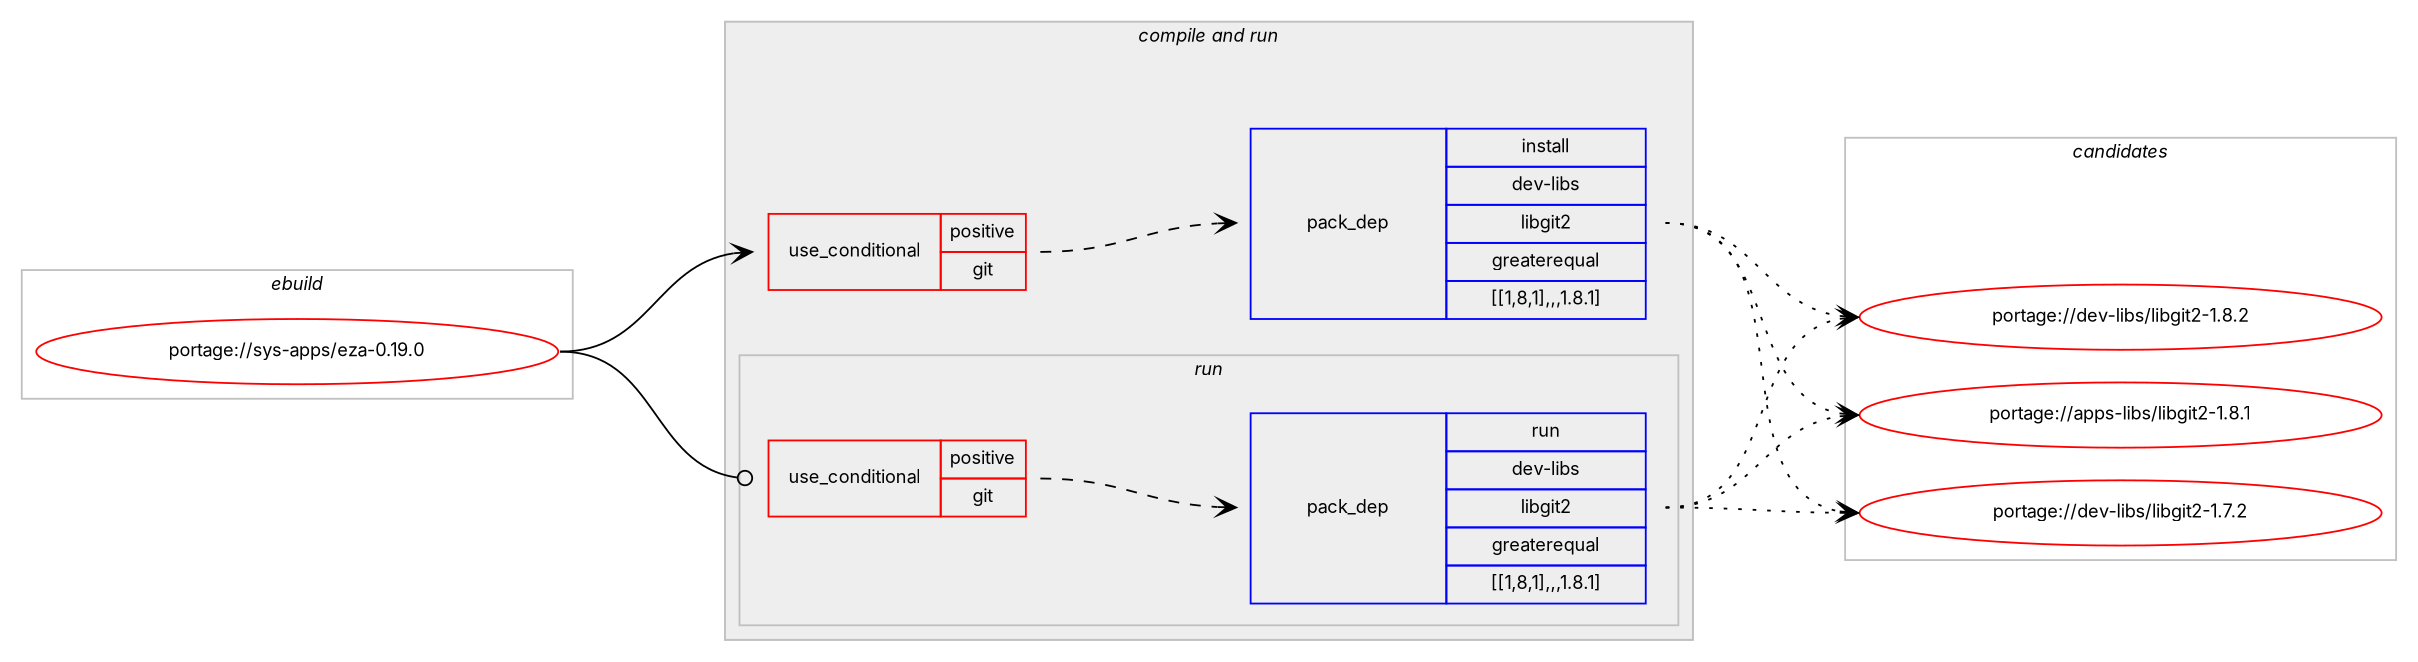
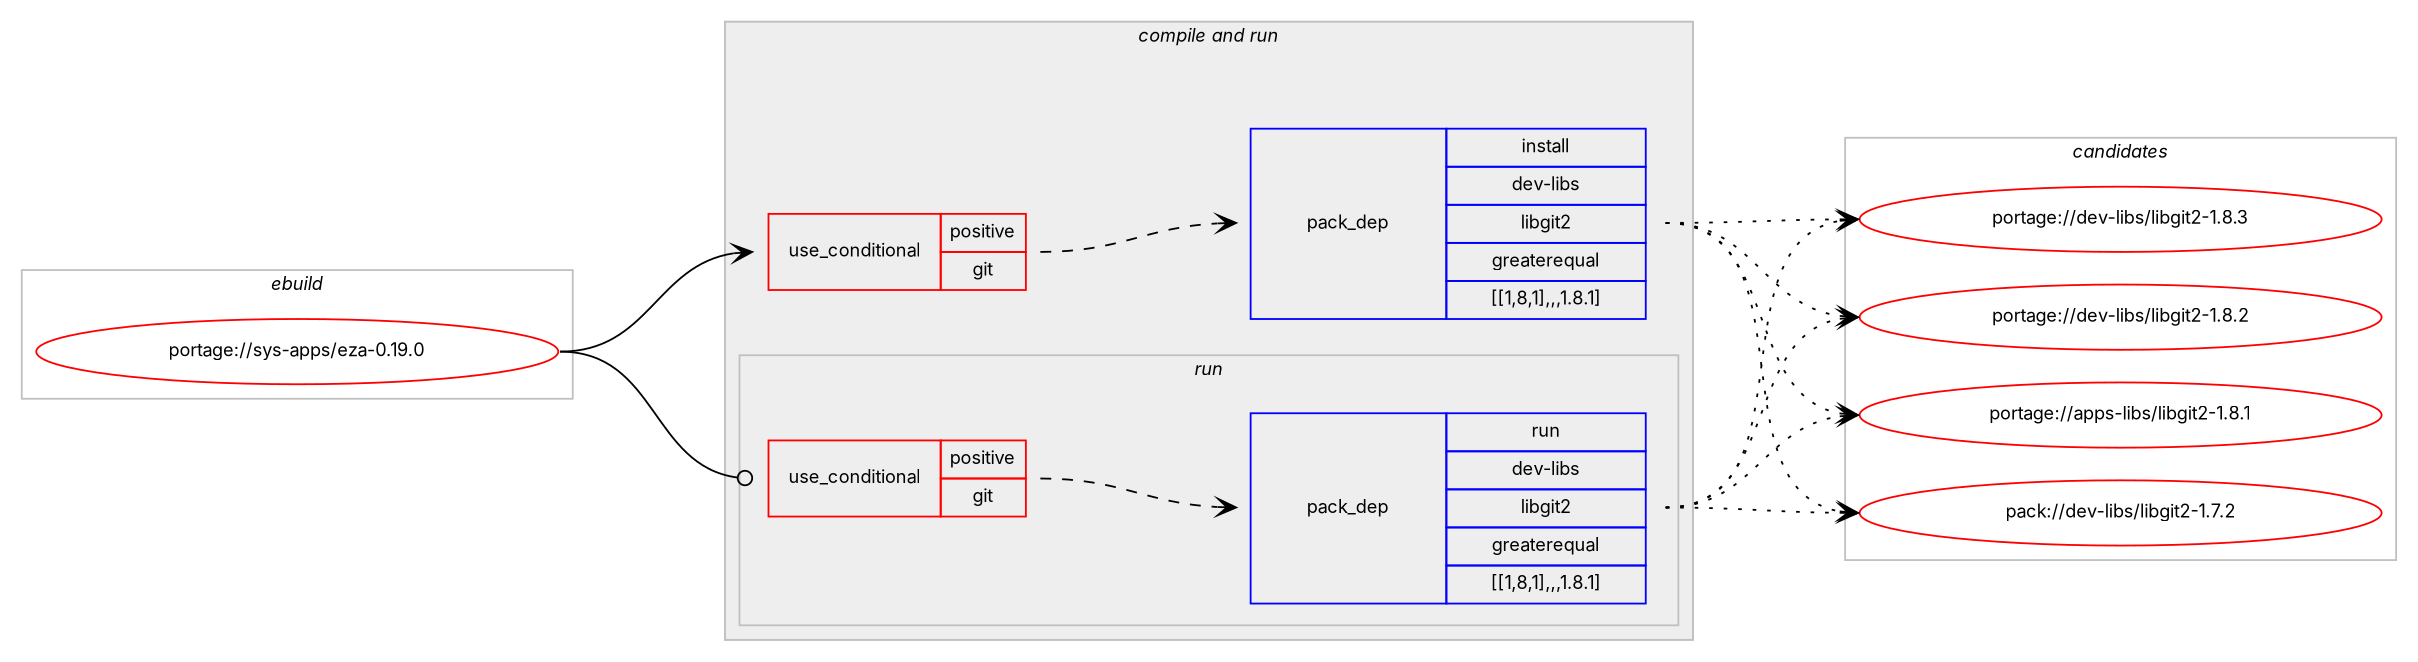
node "portage://dev-libs/libgit2-1.8.3": added
node "portage://dev-libs/libgit2-1.7.2": label "portage://dev-libs/libgit2-1.7.2" -> "pack://dev-libs/libgit2-1.7.2"
